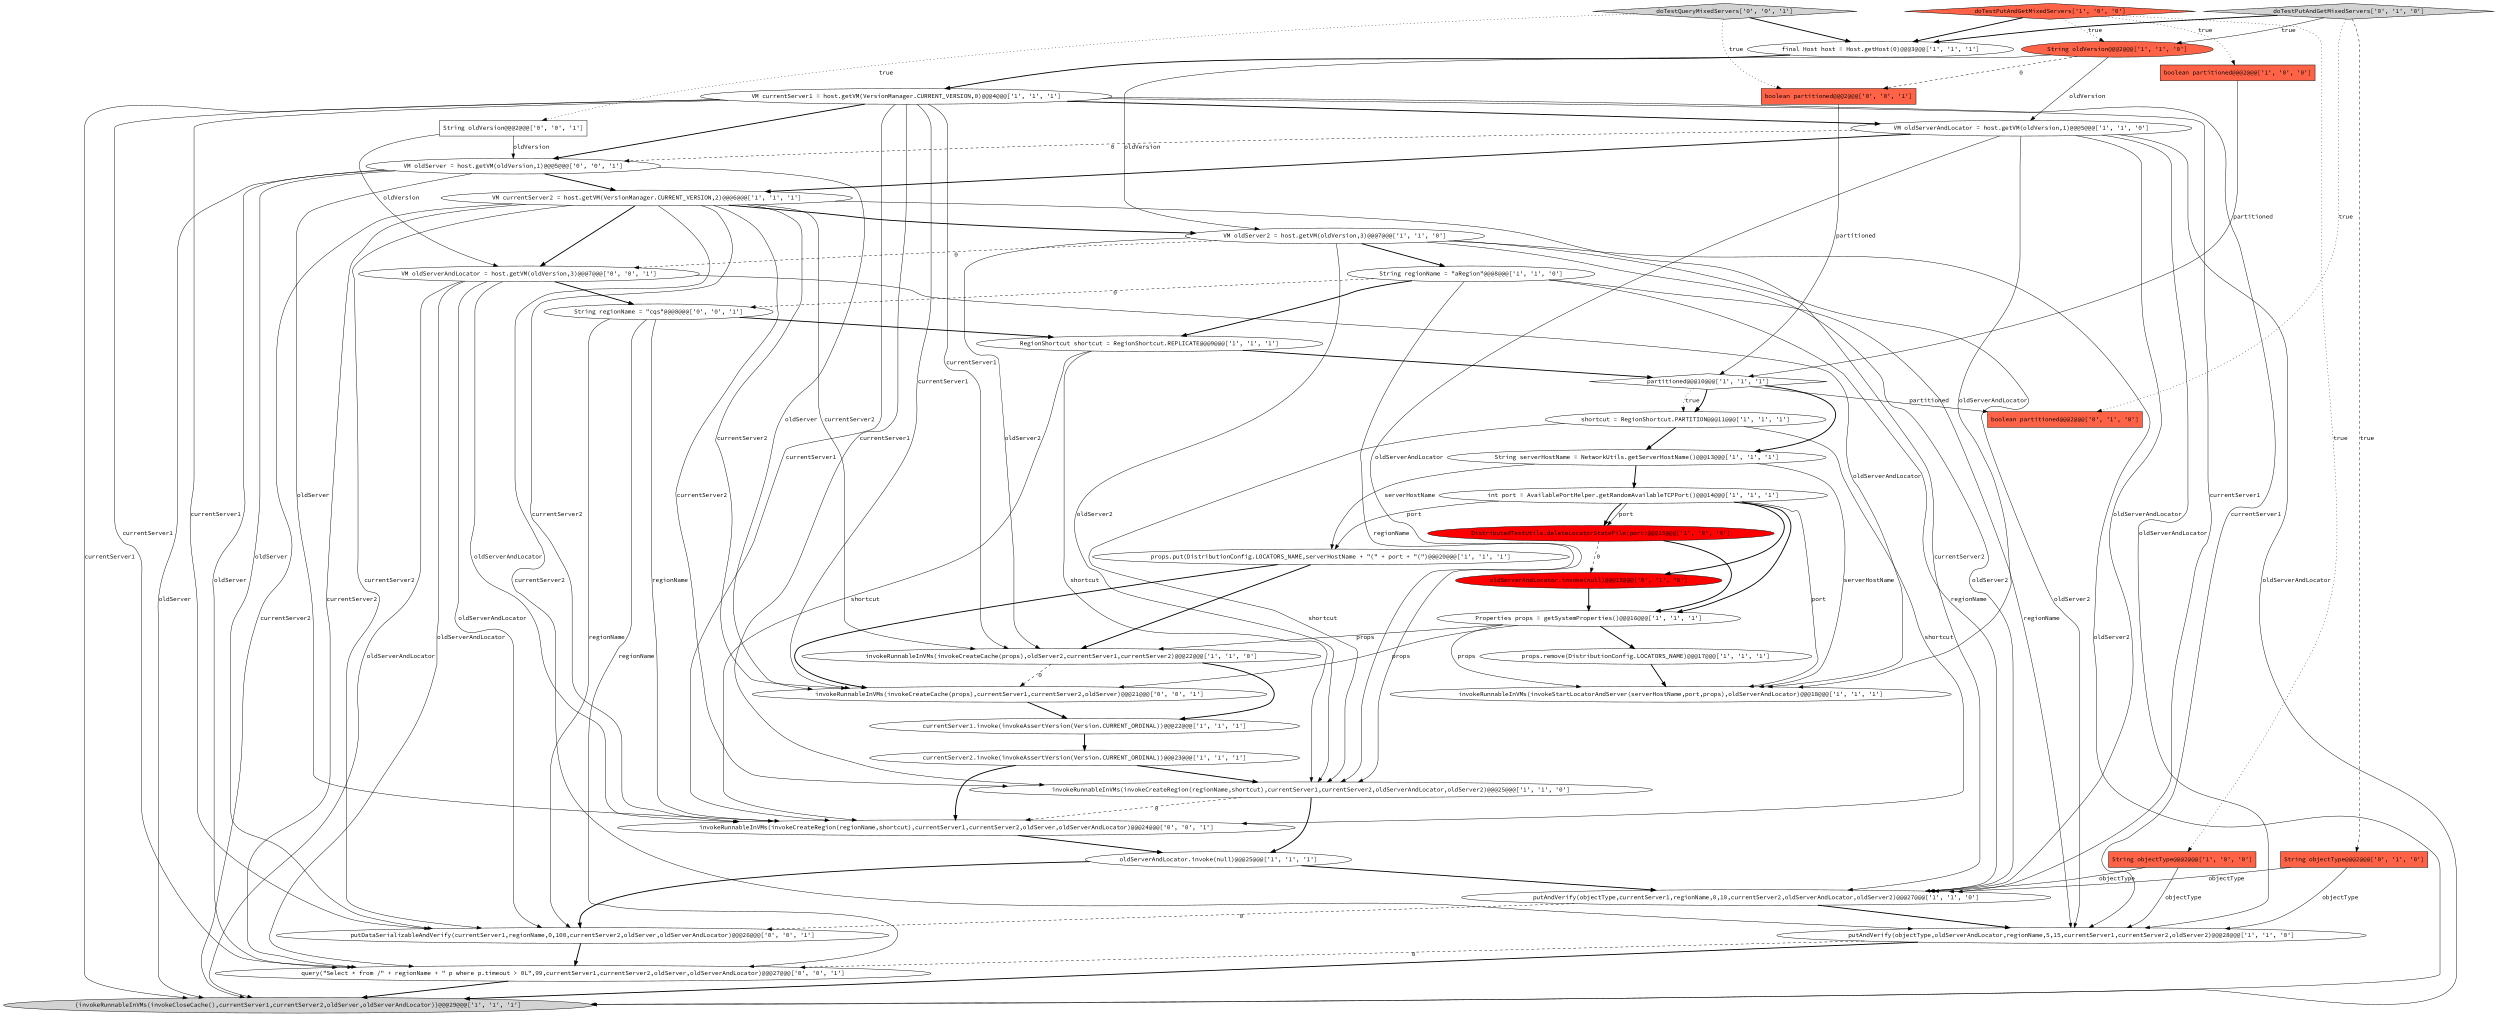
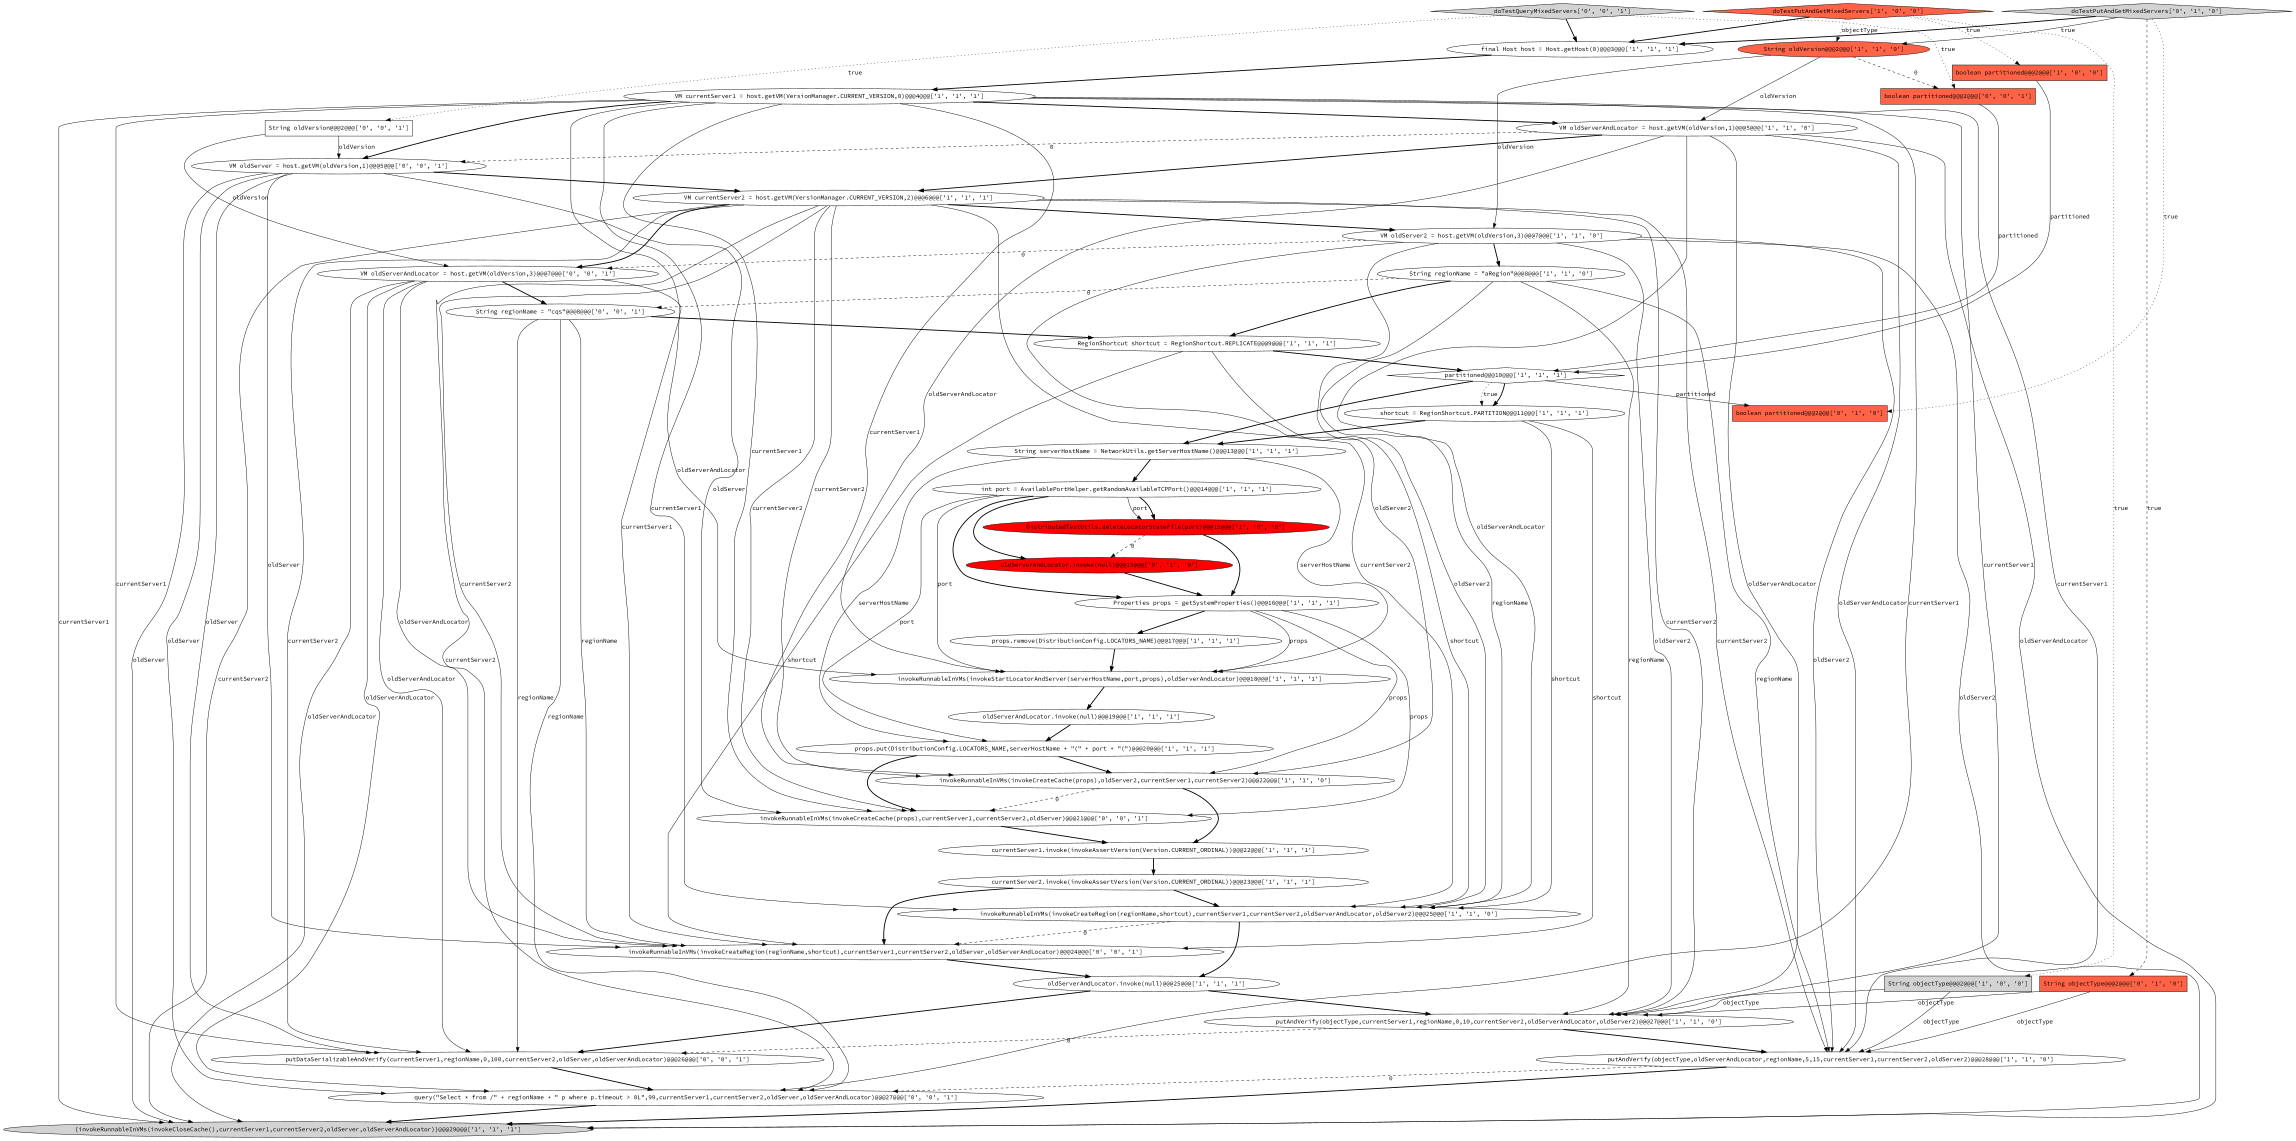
edge "doTestPutAndGetMixedServers['1', '0', '0']" -> "String oldVersion@@@2@@@['1', '1', '0']": label "true" -> "objectType"
node "oldServerAndLocator.invoke(null)@@@19@@@['1', '1', '1']": added
node "String objectType@@@2@@@['1', '0', '0']": fillcolor tomato -> lightgray
